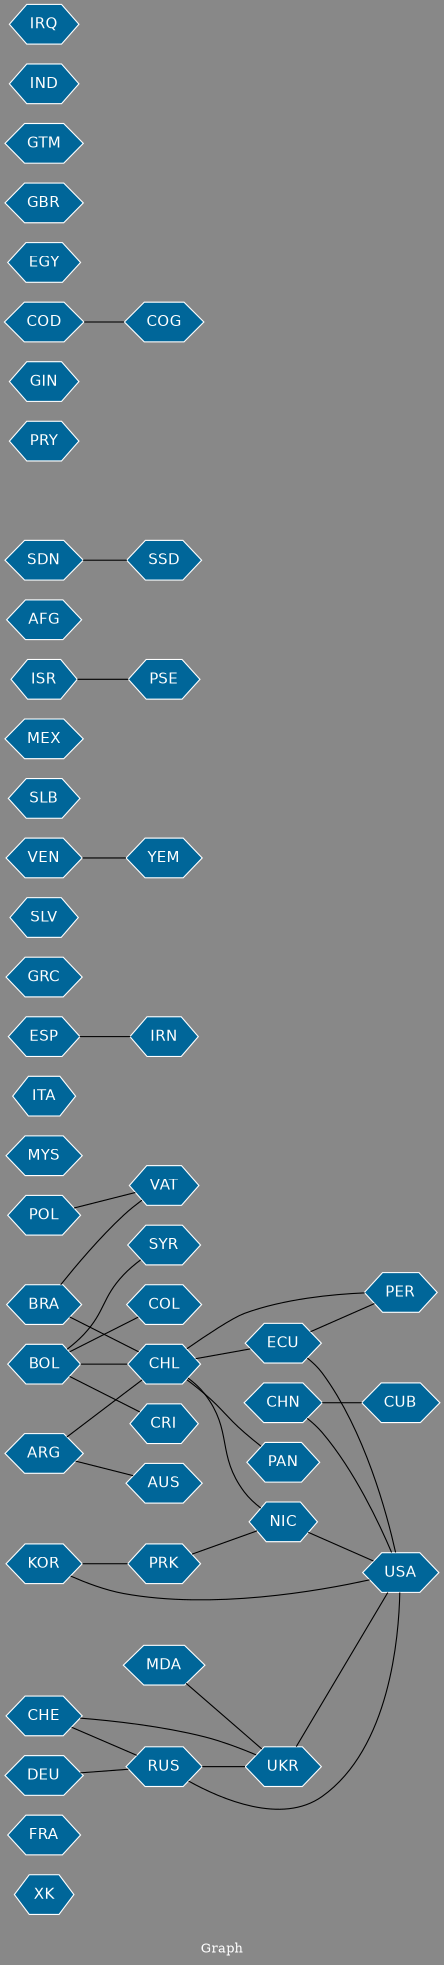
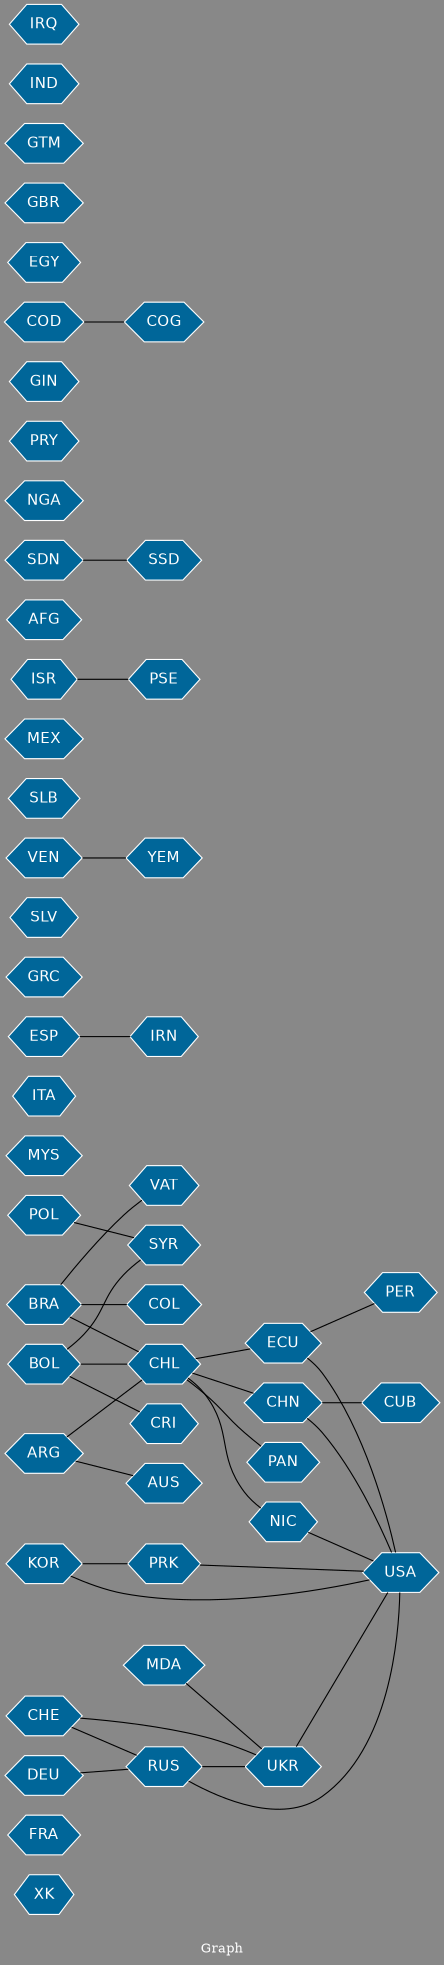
node "NGA": added
edge "VAT" -- "POL": now "SYR" -- "POL"
edge "PER" -- "CHL": now "CHN" -- "CHL"
edge "COL" -- "BOL": now "COL" -- "BRA"
edge "NIC" -- "PRK": now "USA" -- "PRK"
